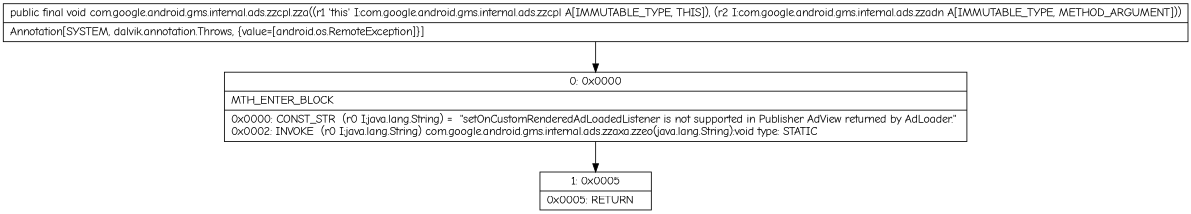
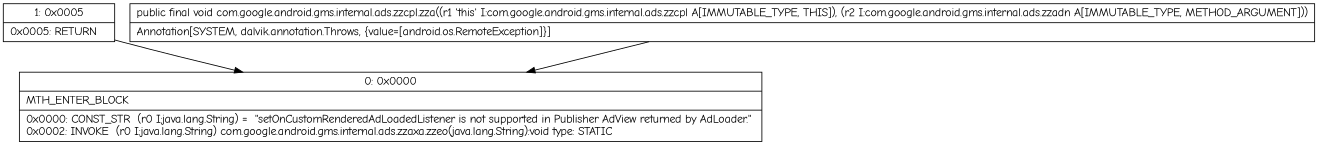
edge "0: 0x0000" -> "1: 0x0005": reversed
